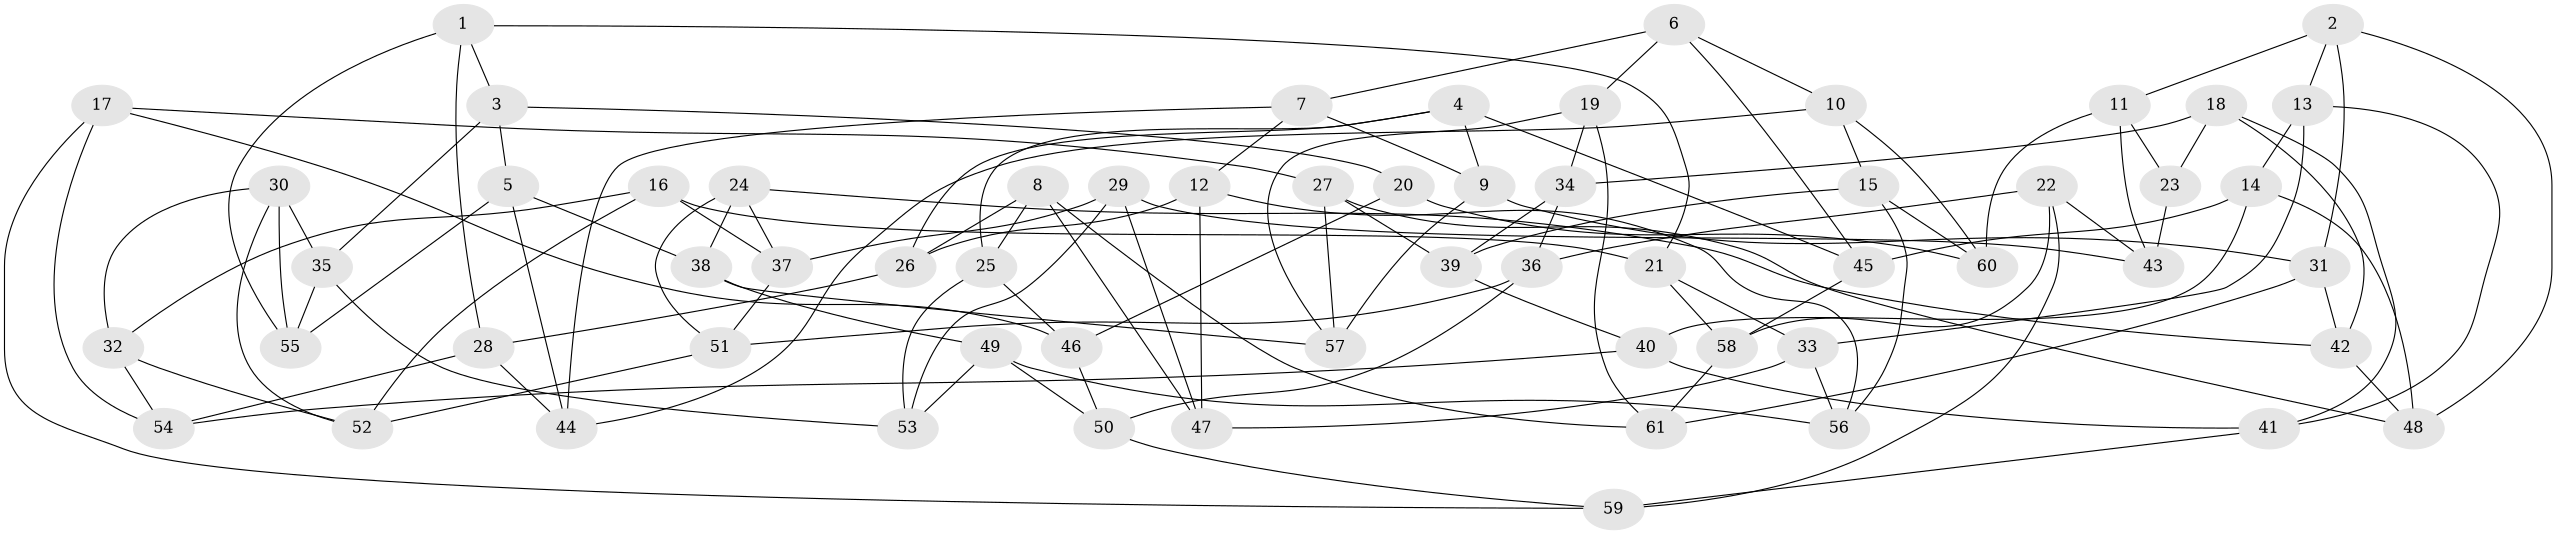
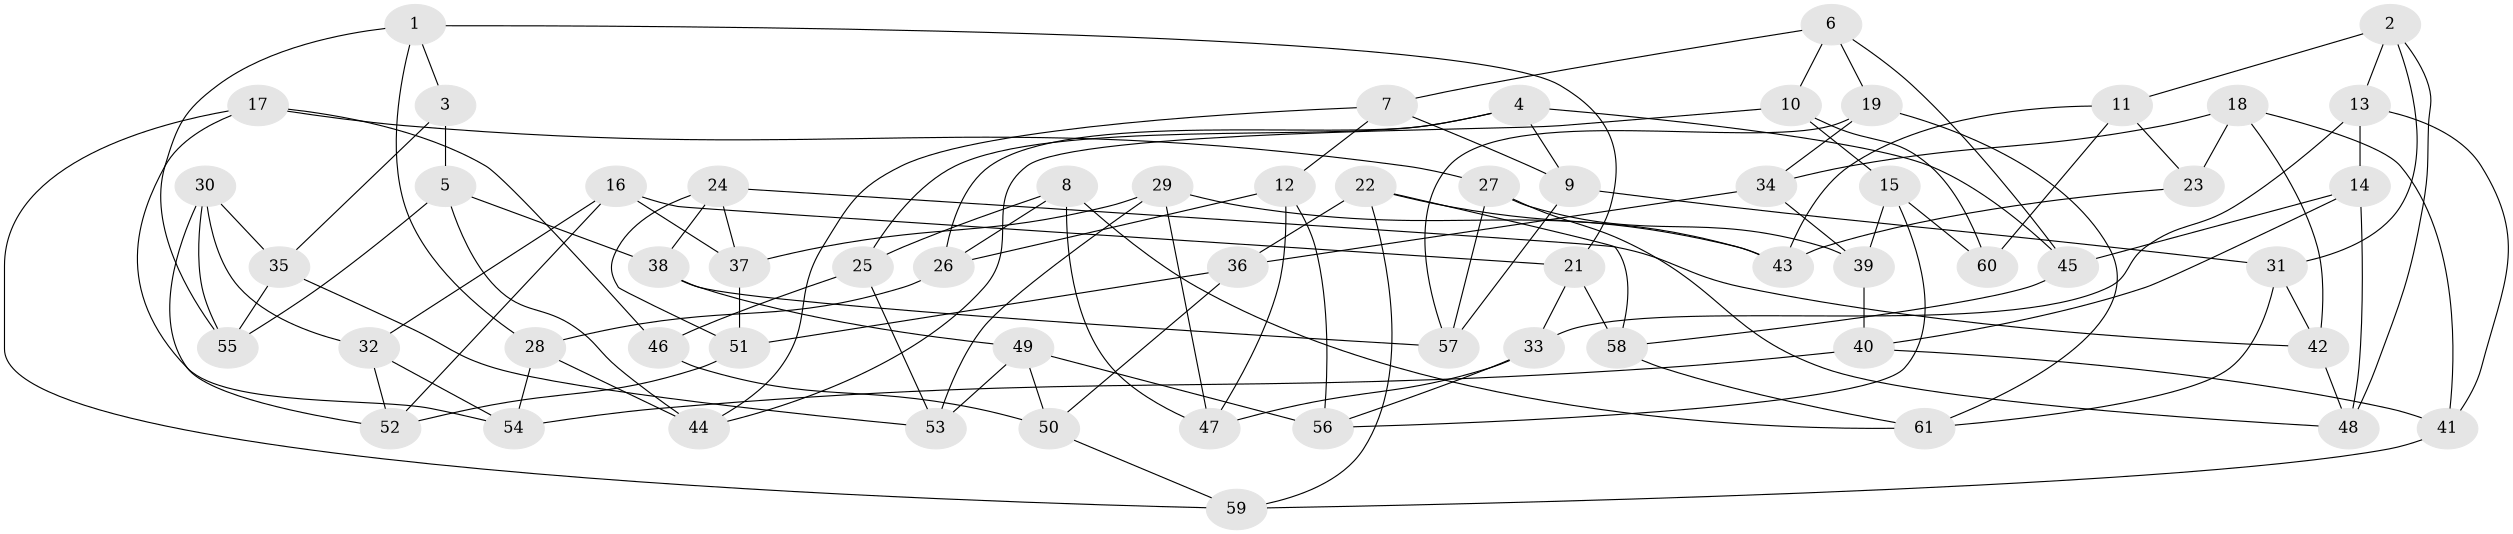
node "20": removed
